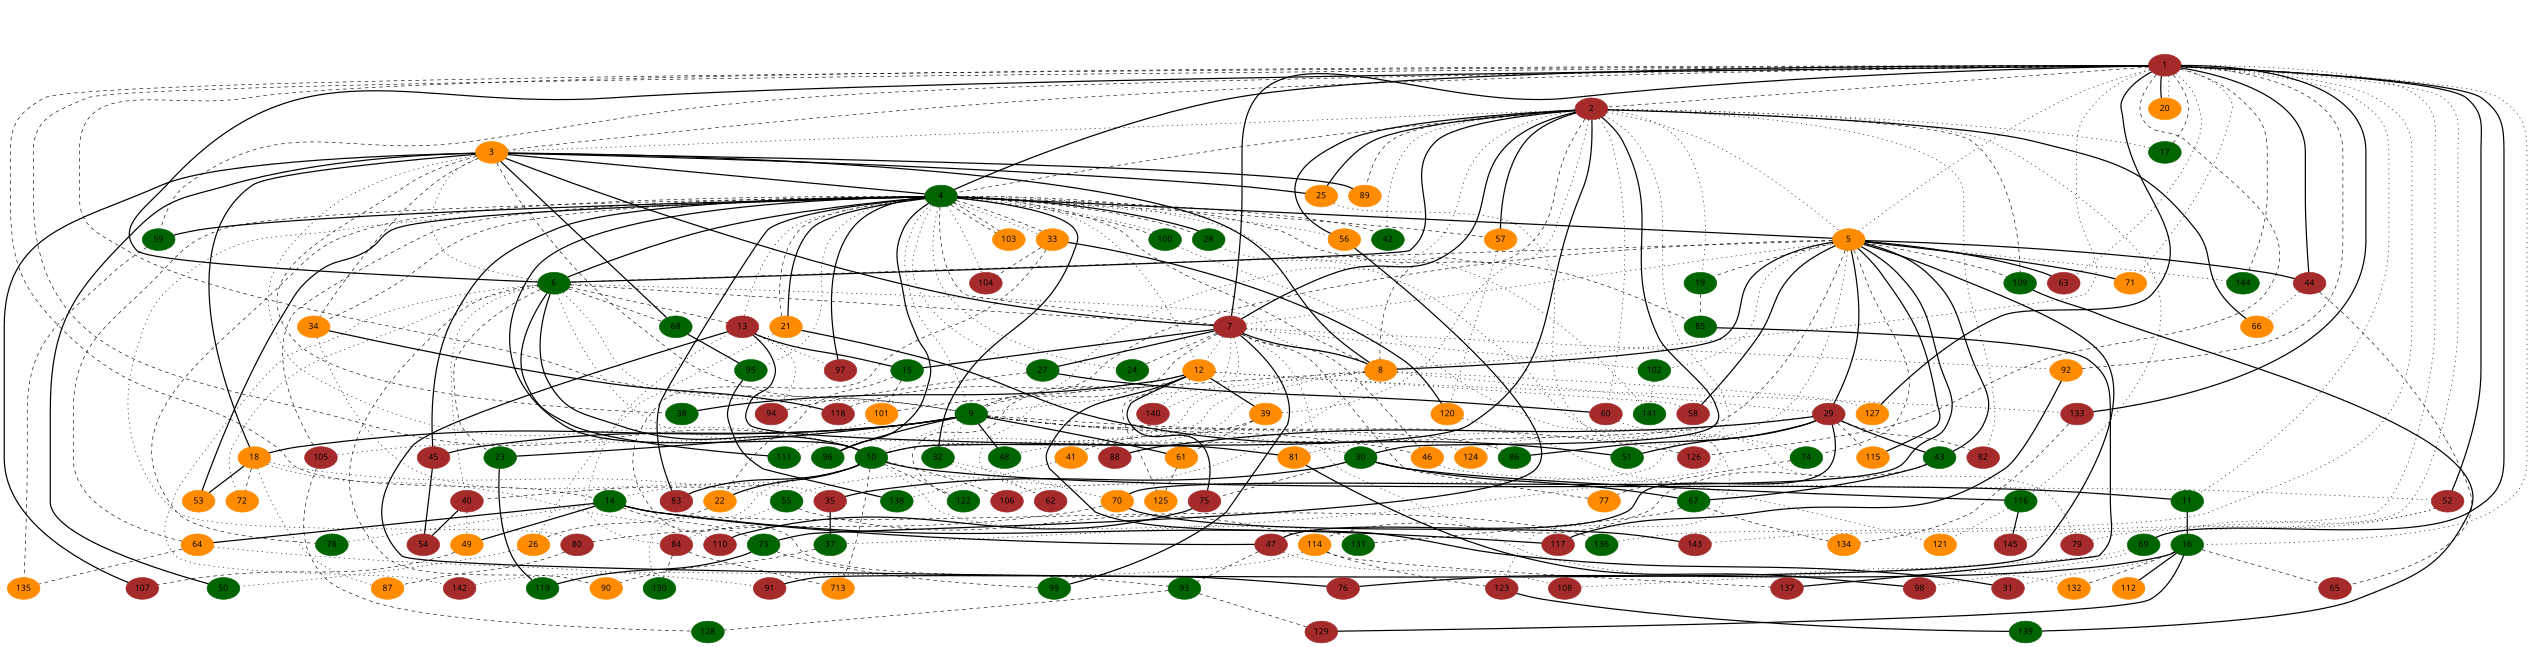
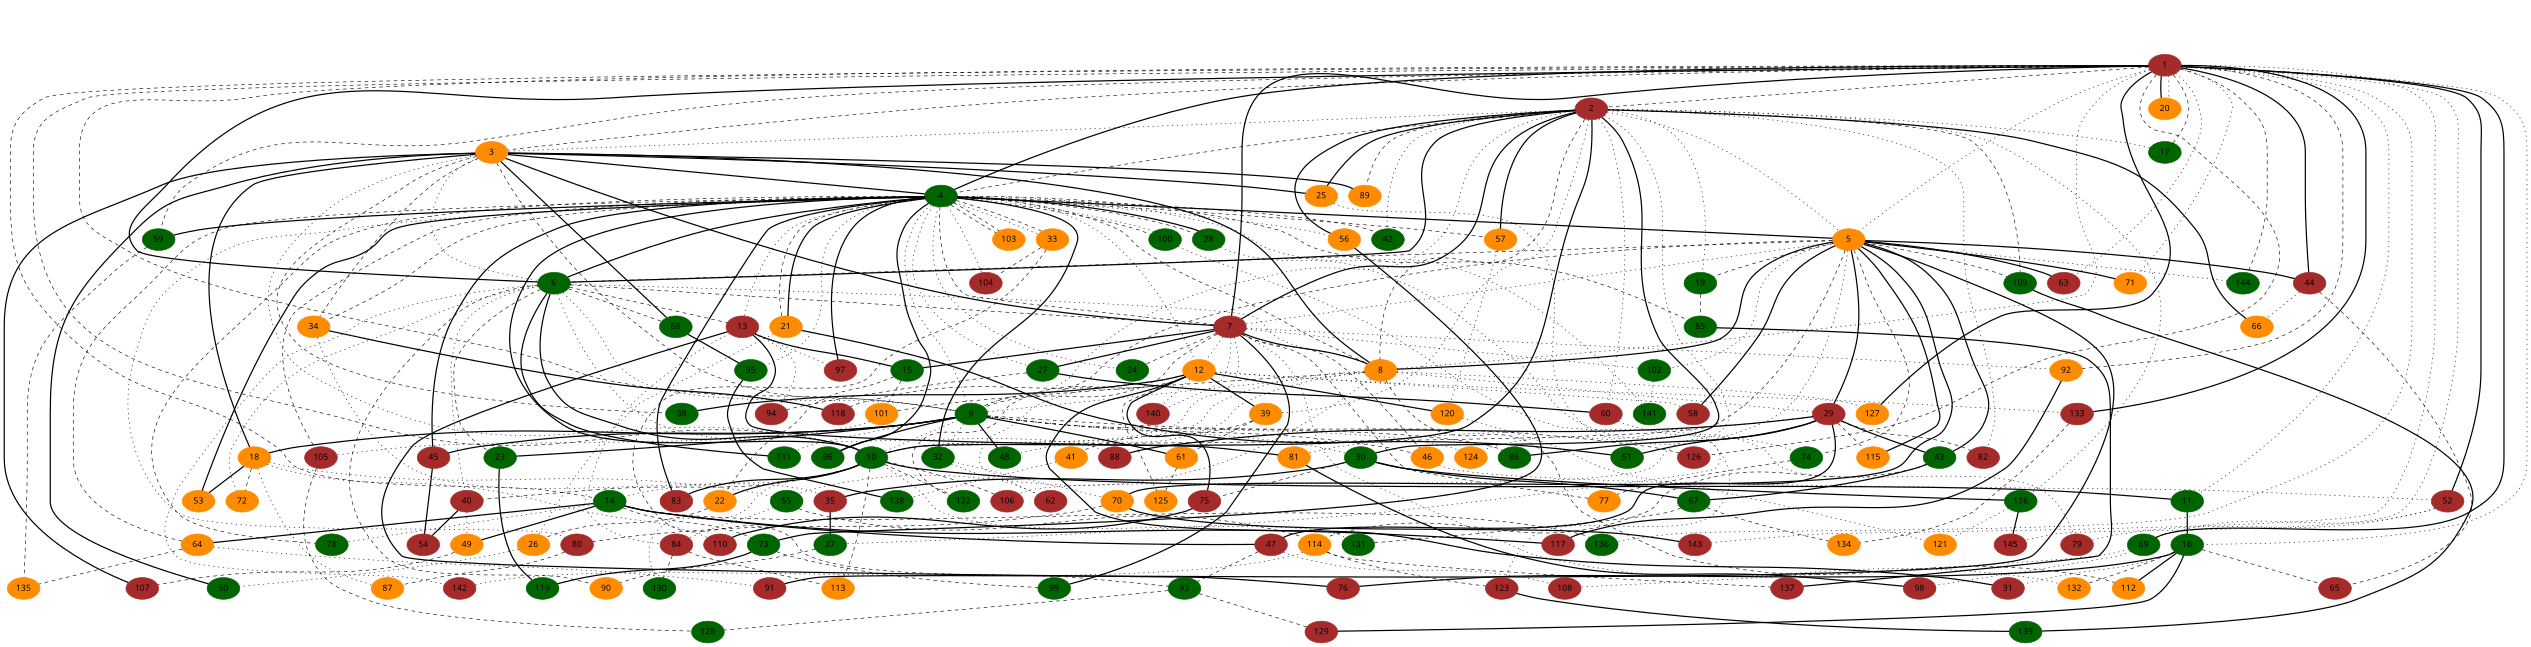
edge "33" -- "120": now "12" -- "120"
edge "8" -- "112": added
node "713": label "713" -> "113"
